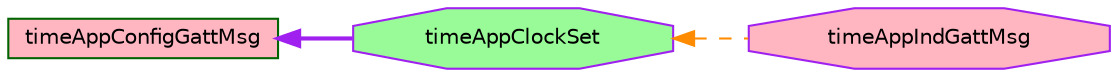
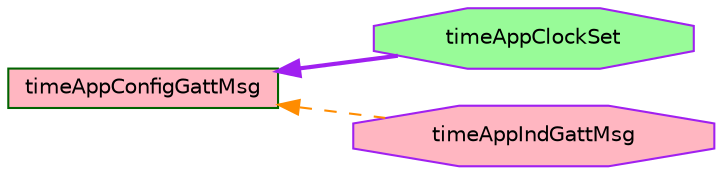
edge "timeAppIndGattMsg" -> "timeAppClockSet": now "timeAppIndGattMsg" -> "timeAppConfigGattMsg"
